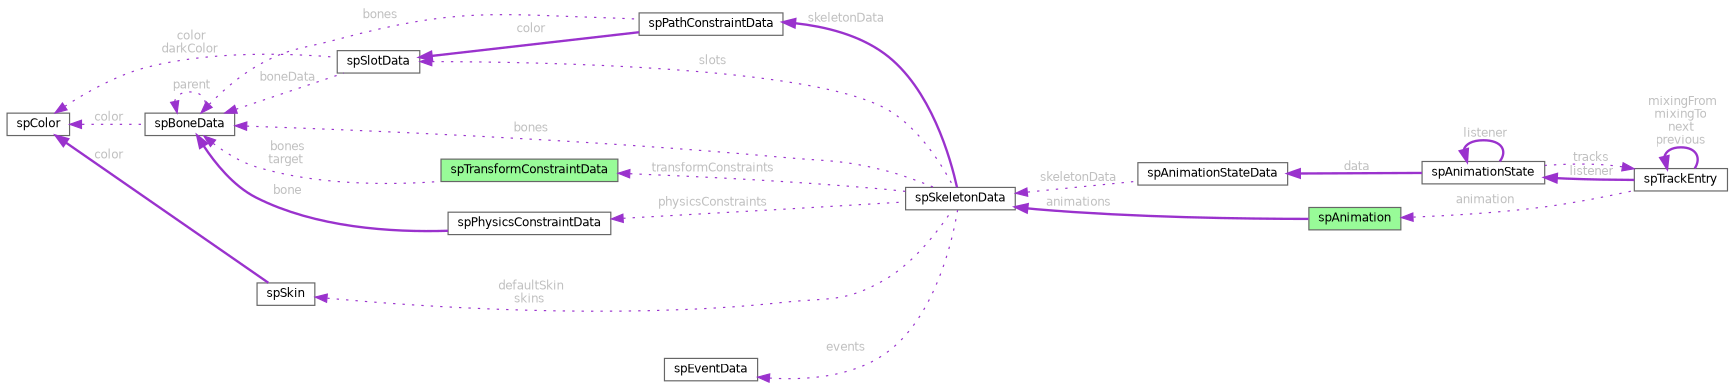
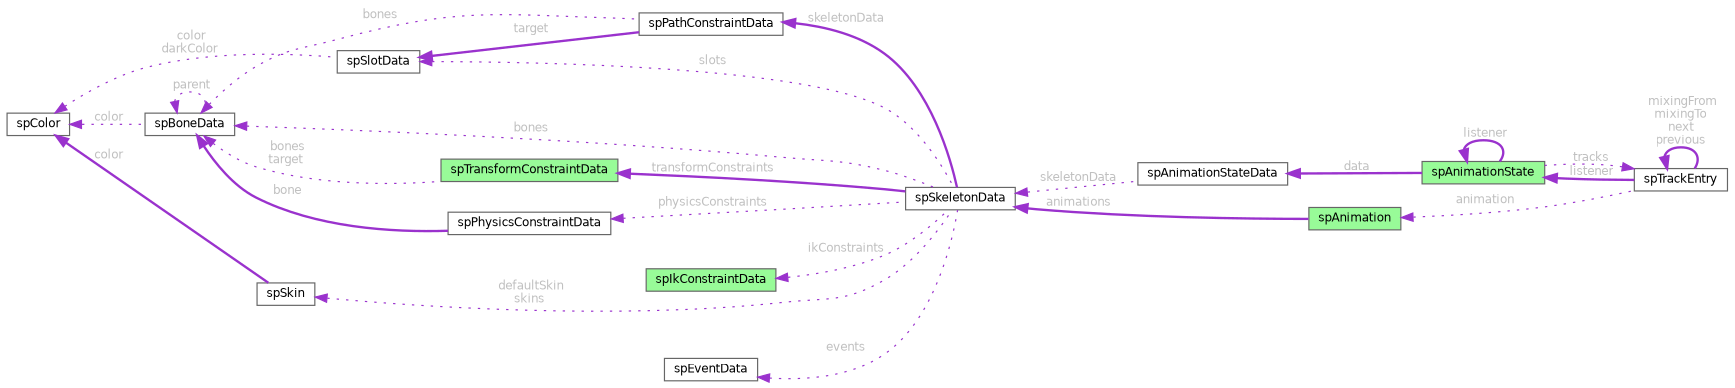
edge "spPathConstraintData" -> "spSlotData": label " color" -> " target"
edge "spSlotData" -> "spBoneData": removed, label "boneData"
node "spAnimationState": fillcolor white -> palegreen
edge "spSkeletonData" -> "spTransformConstraintData": style dotted -> bold
node "spIkConstraintData": added
